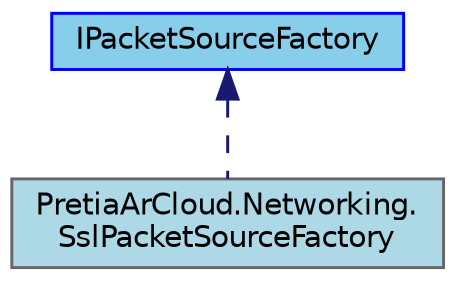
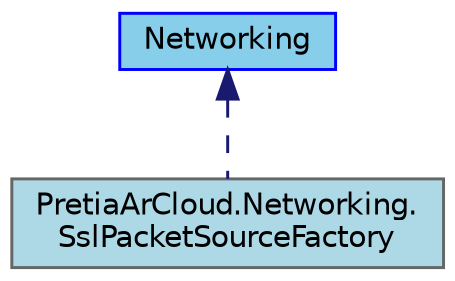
node "IPacketSourceFactory": label "IPacketSourceFactory" -> "Networking"
